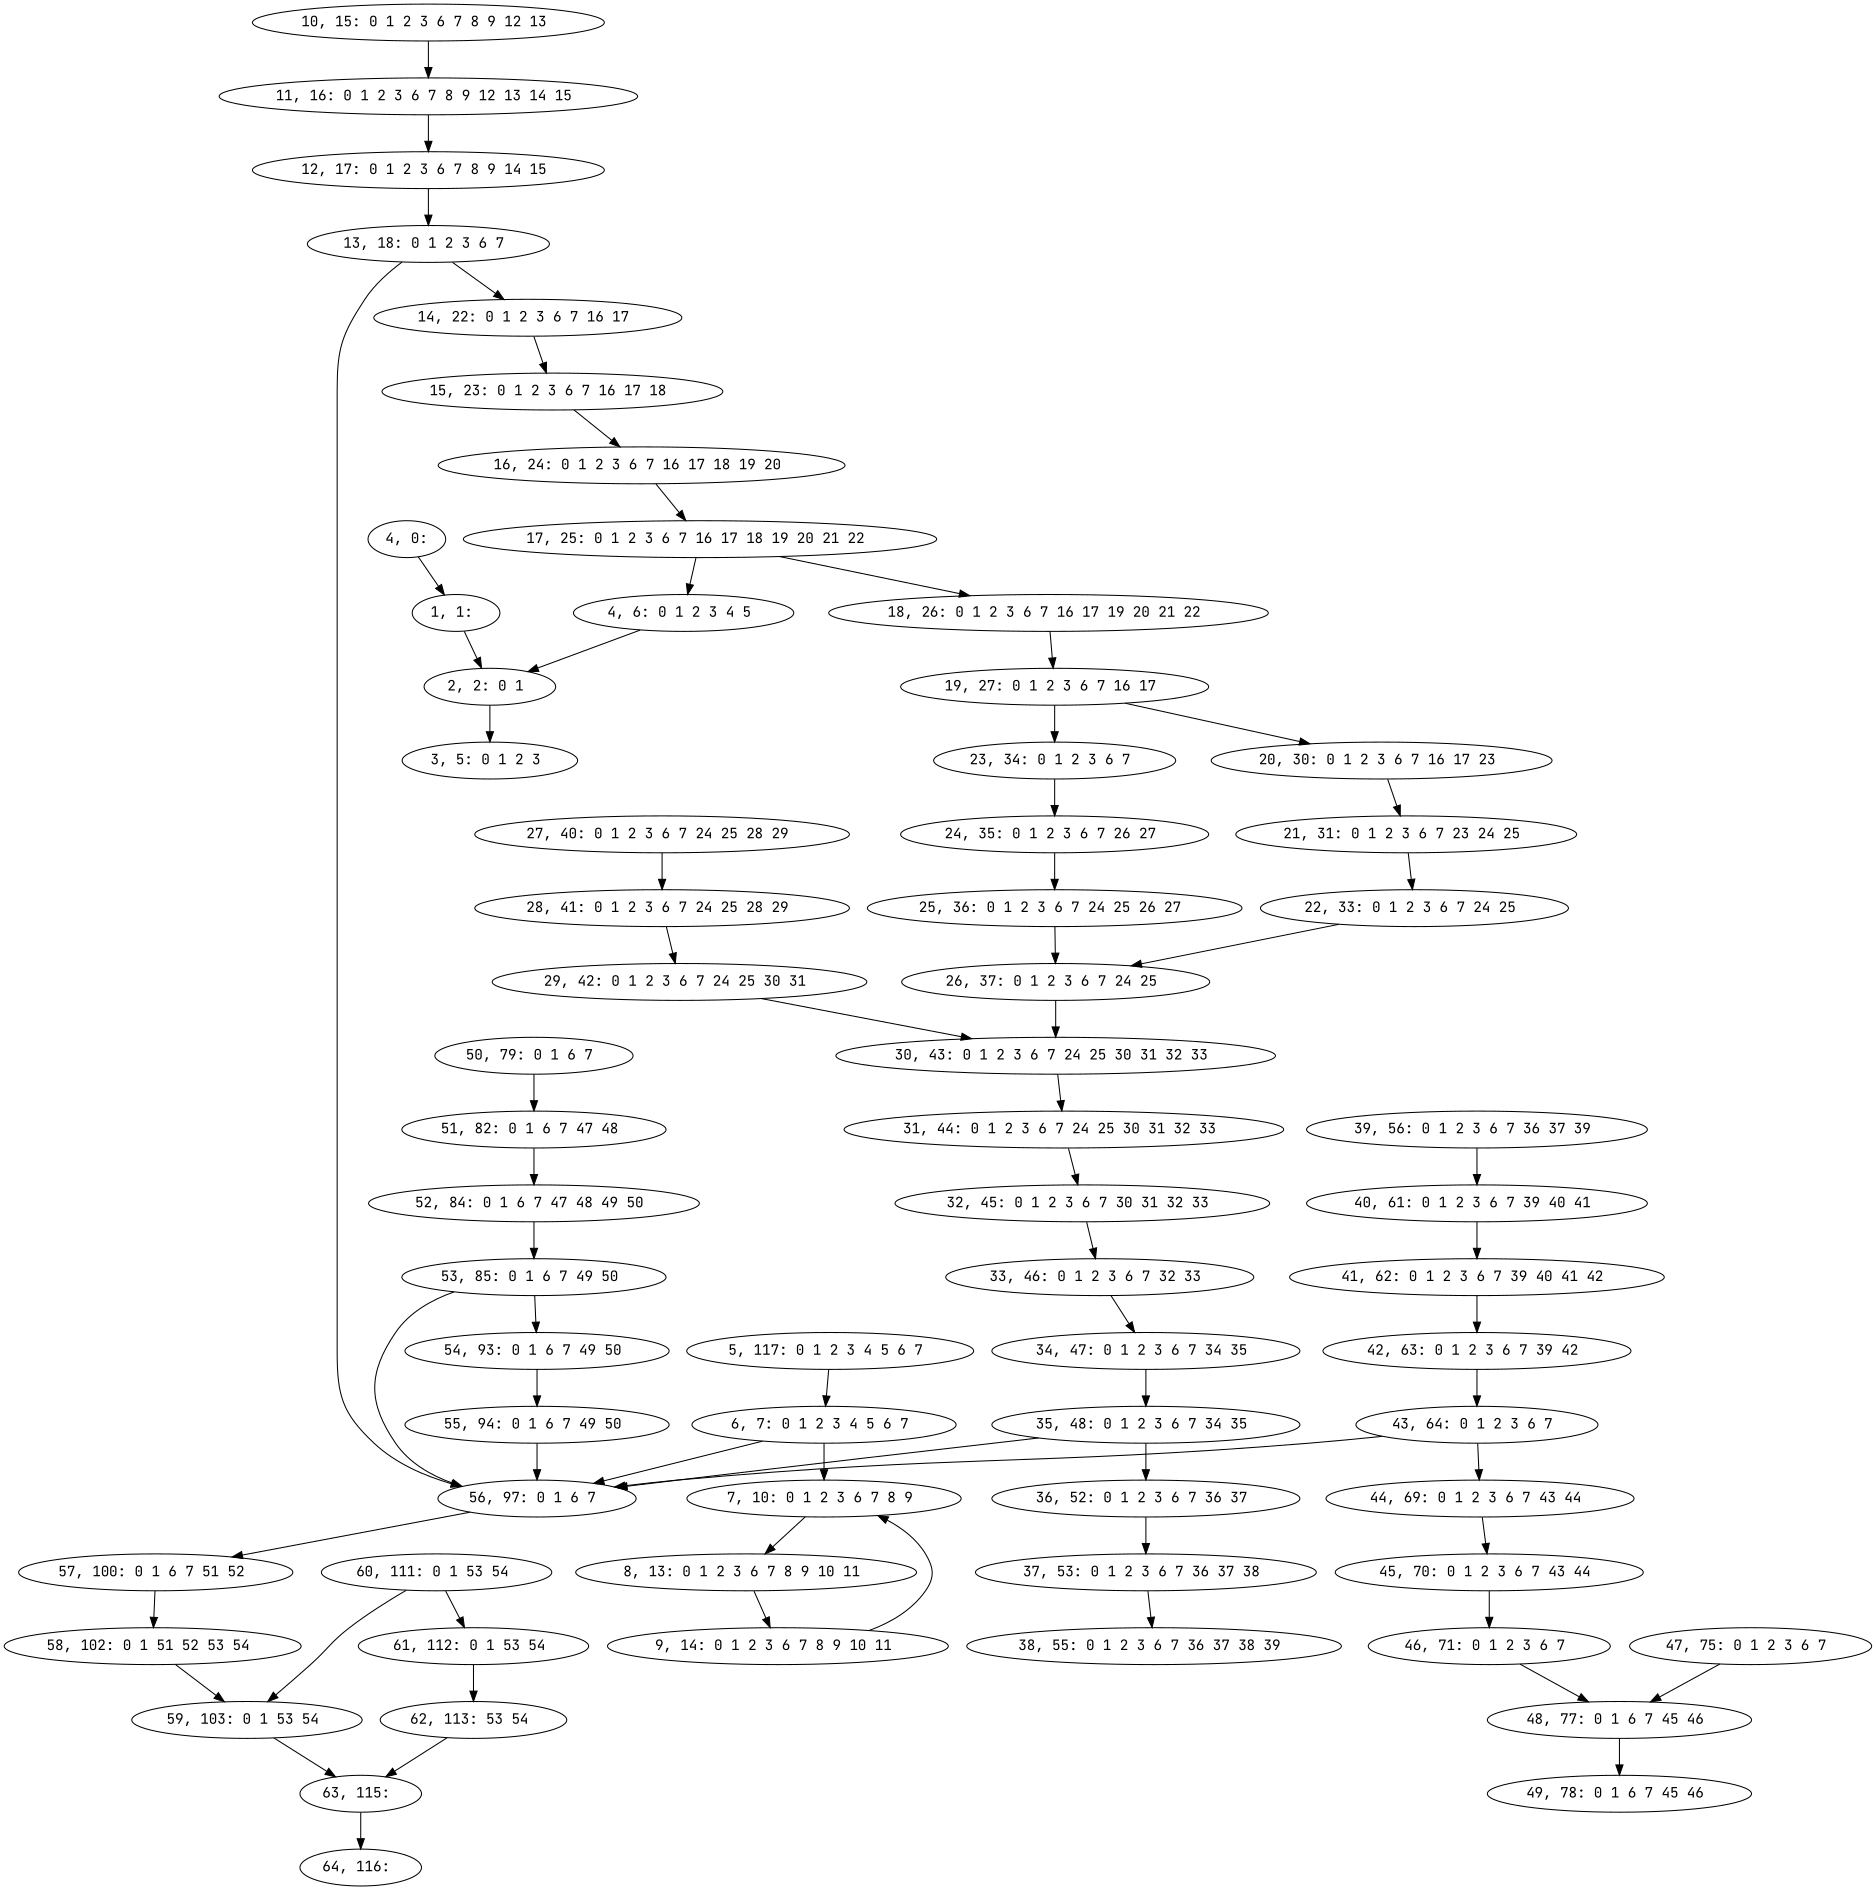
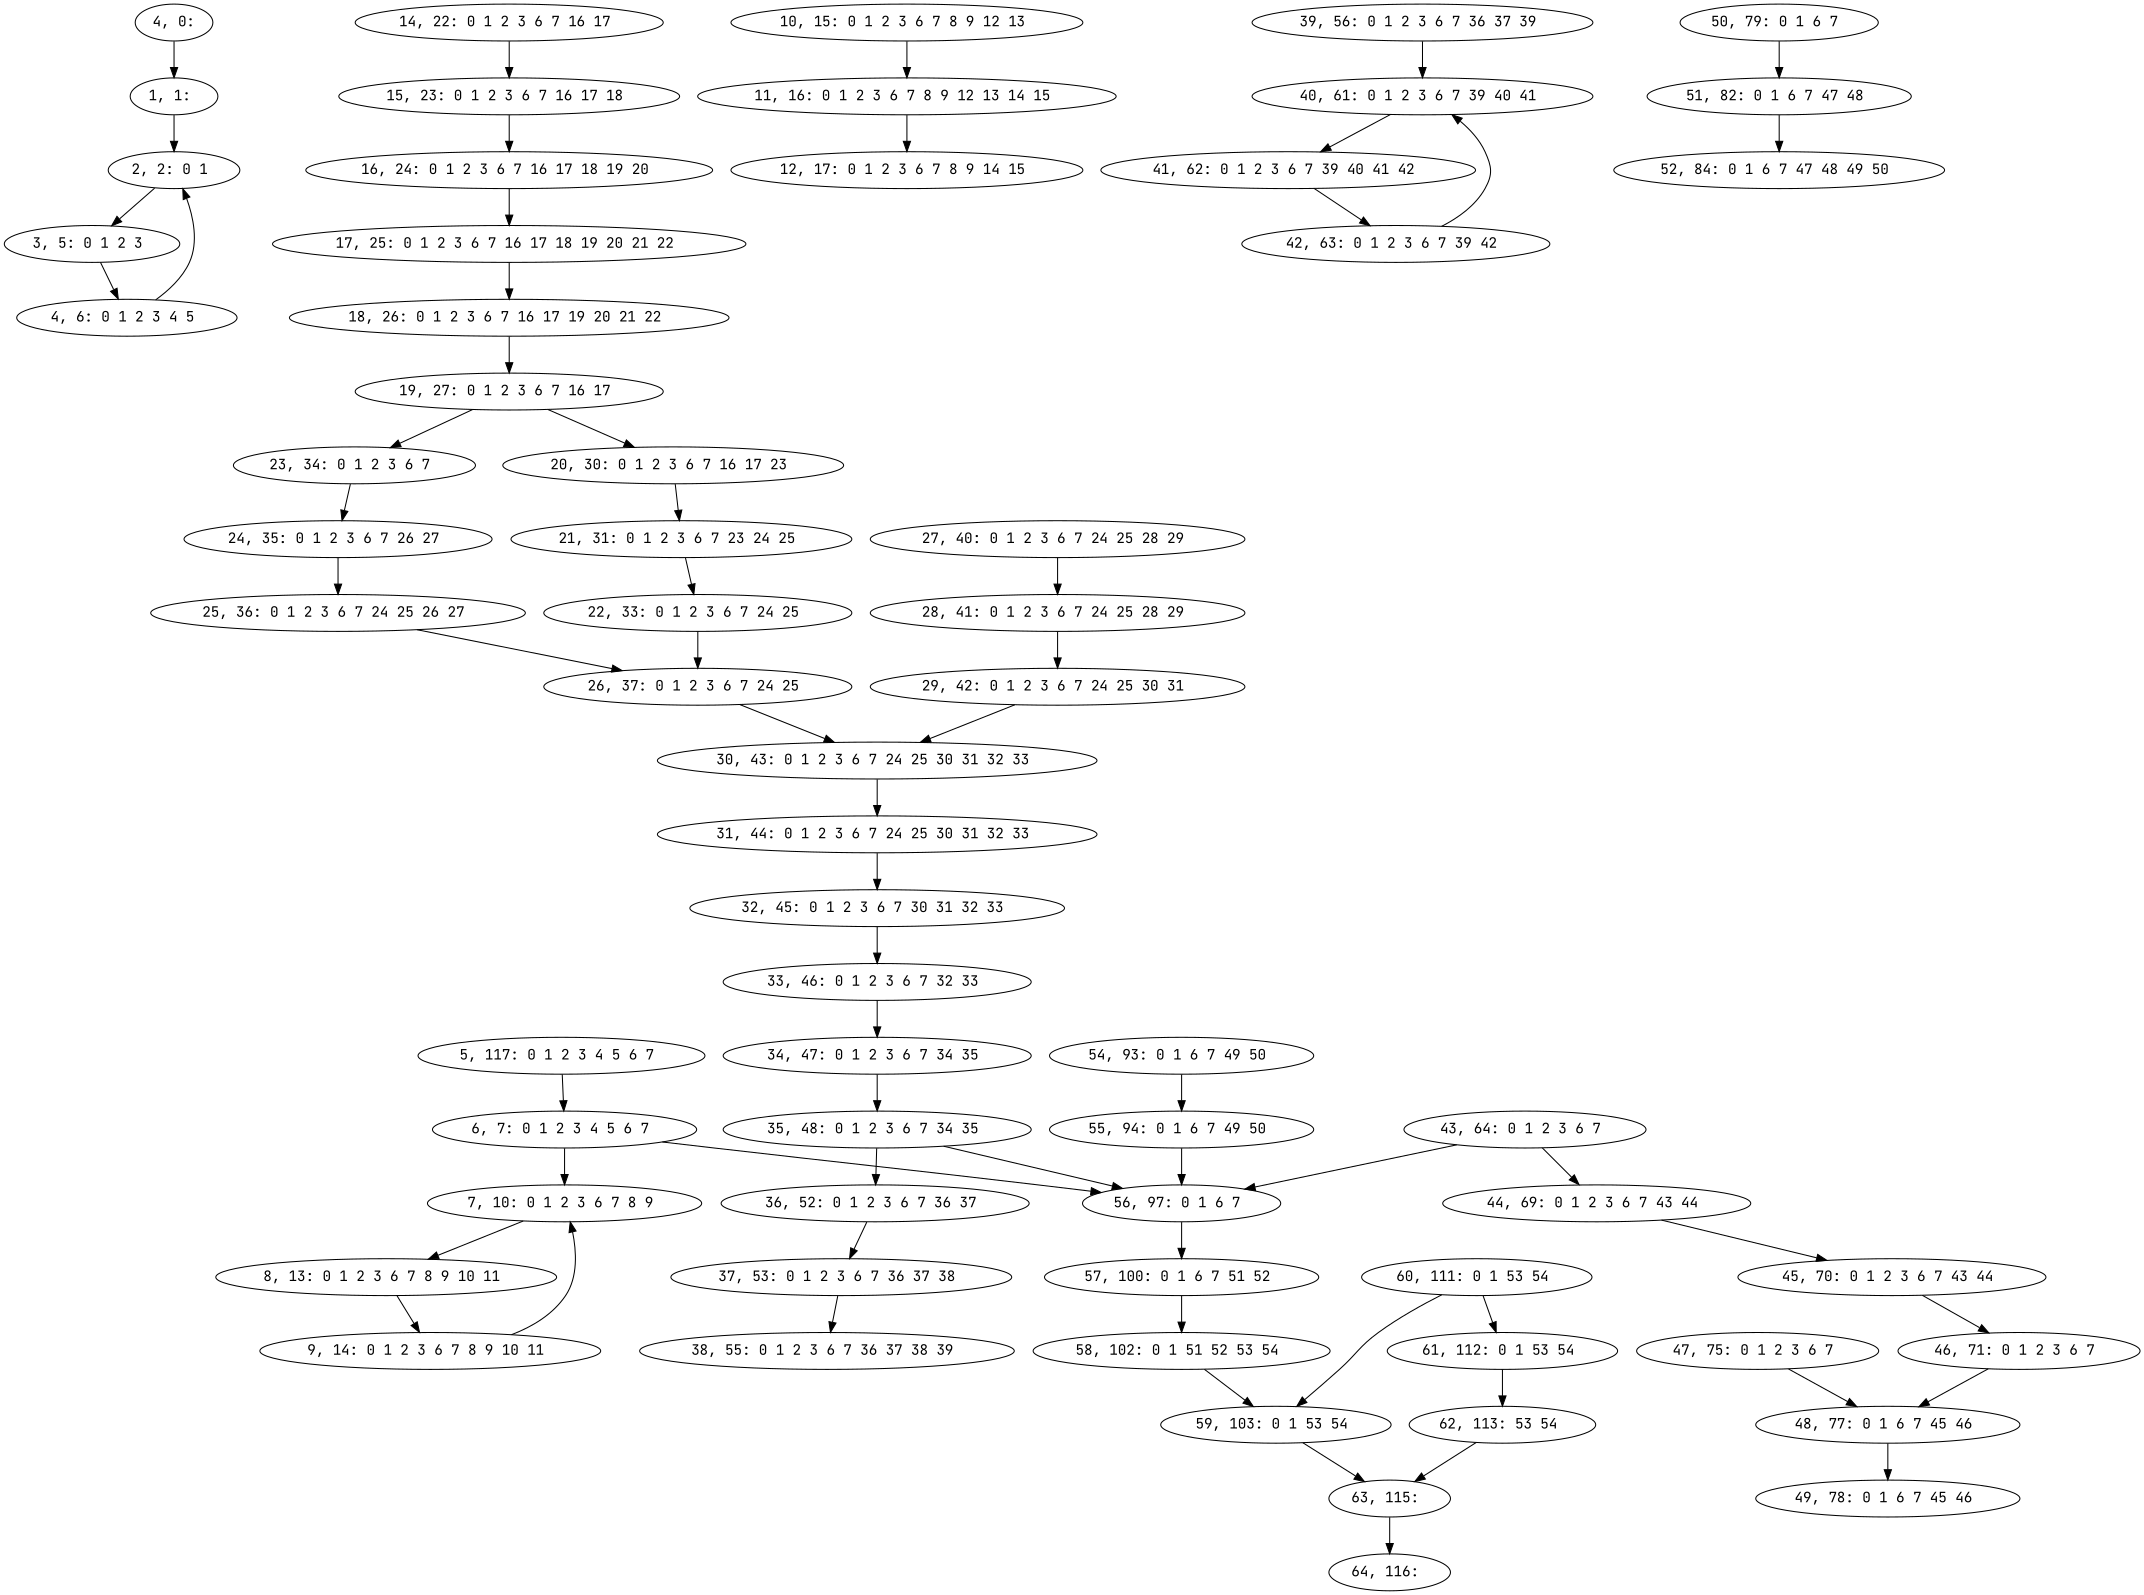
node "13, 18: 0 1 2 3 6 7": removed
edge "17, 25: 0 1 2 3 6 7 16 17 18 19 20 21 22" -> "4, 6: 0 1 2 3 4 5": now "3, 5: 0 1 2 3" -> "4, 6: 0 1 2 3 4 5"
node "53, 85: 0 1 6 7 49 50": removed
edge "42, 63: 0 1 2 3 6 7 39 42" -> "43, 64: 0 1 2 3 6 7": now "42, 63: 0 1 2 3 6 7 39 42" -> "40, 61: 0 1 2 3 6 7 39 40 41"
